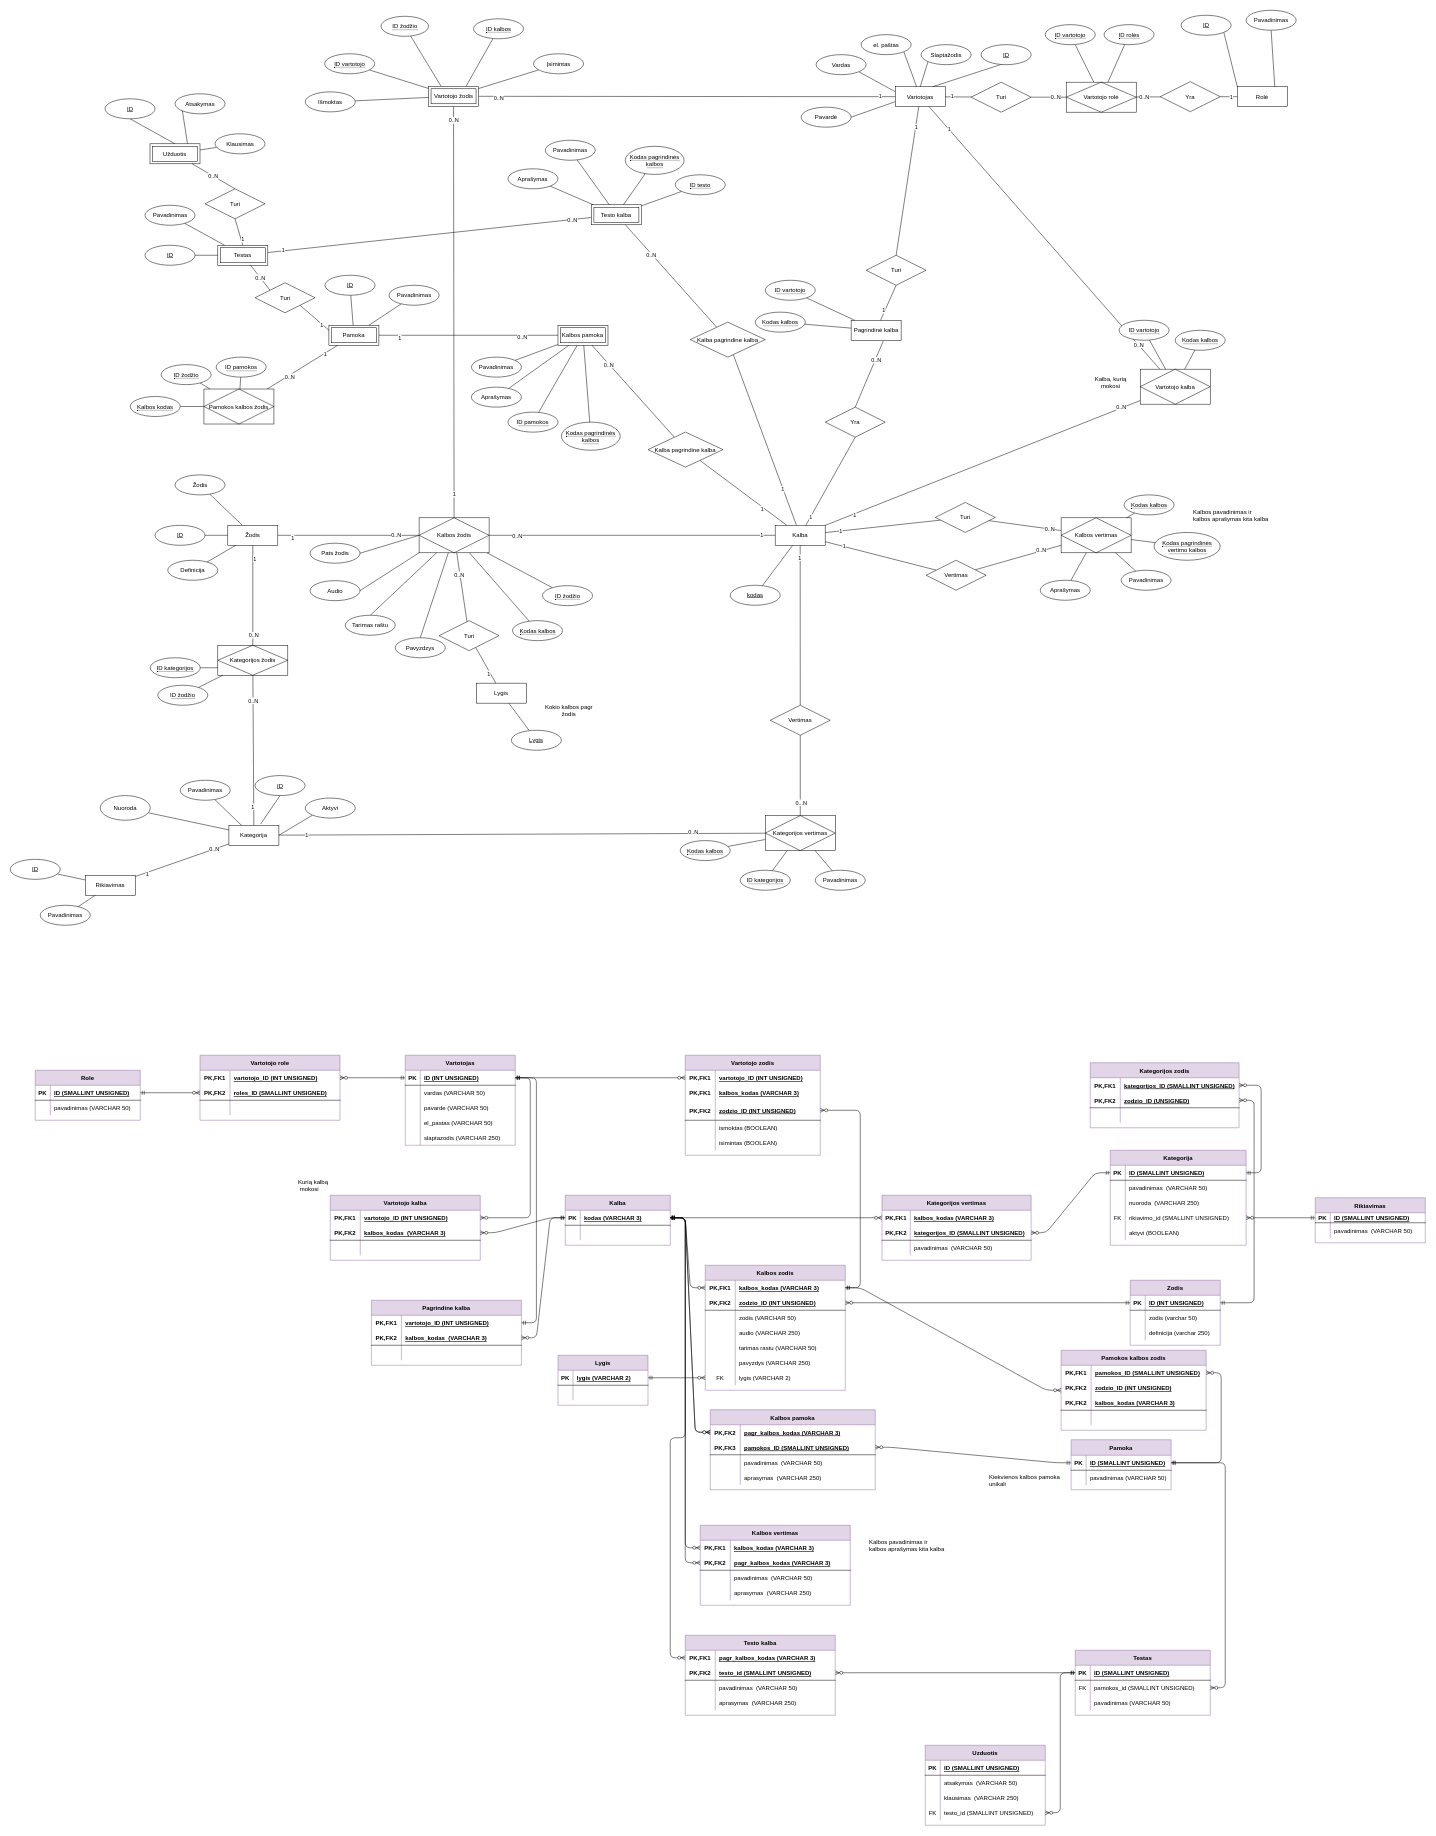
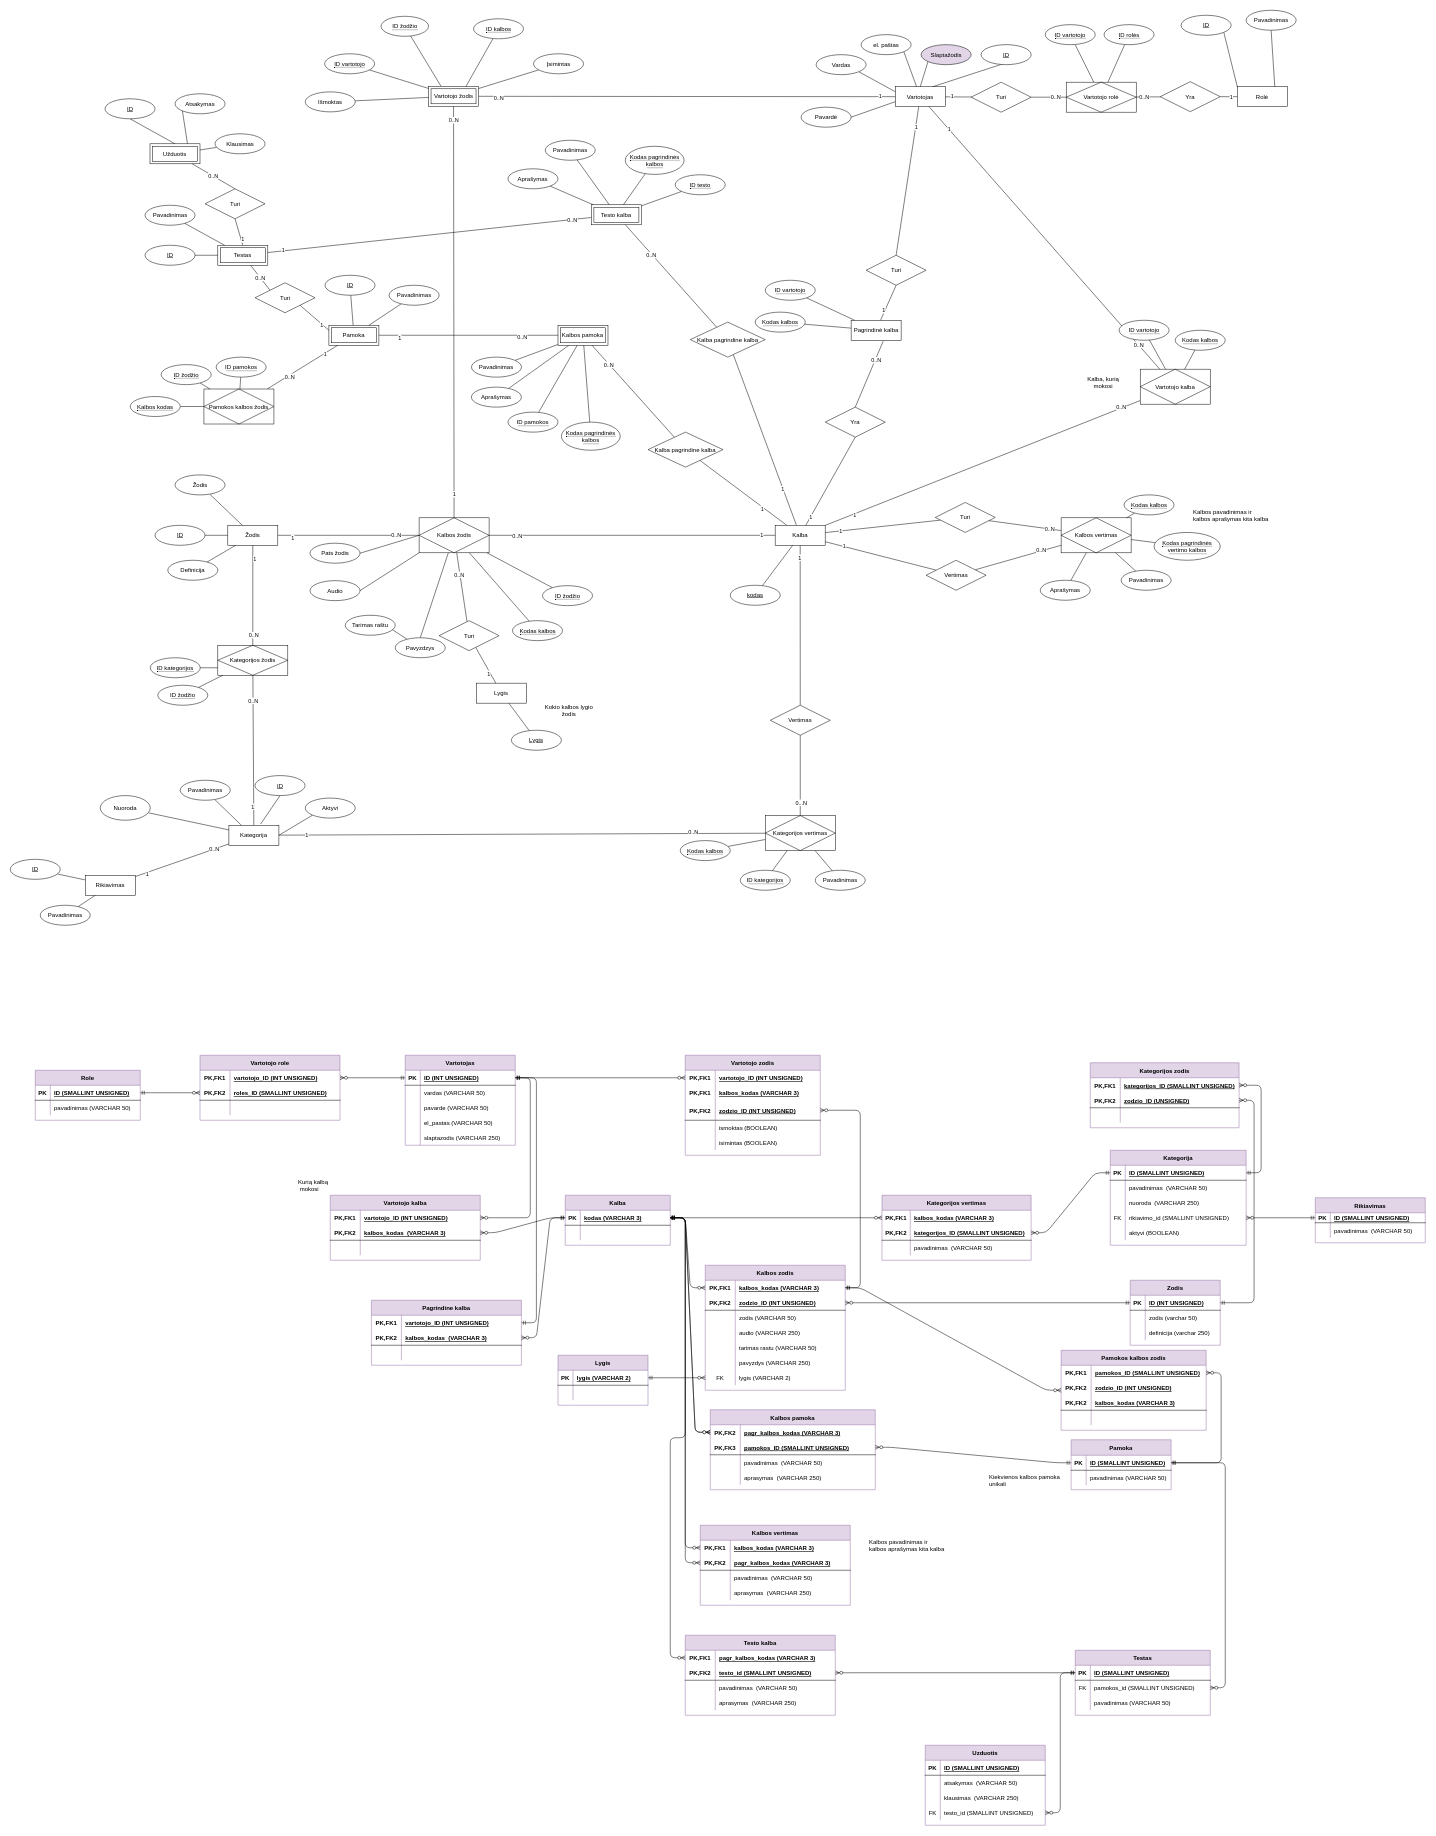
node "Slaptažodis": fillcolor #ffffff -> #e1d5e7
node "Kalba, kurią mokosi": moved (1111, 382) -> (1103, 382)
edge "Kalbos žodis" -- "Tarimas raštu": now "Pavyzdzys" -- "Tarimas raštu"
node "Kokio kalbos pagr žodis": label "Kokio kalbos pagr žodis" -> "Kokio kalbos lygio žodis"
